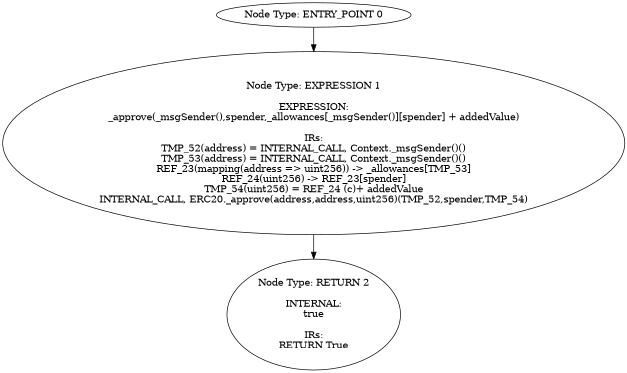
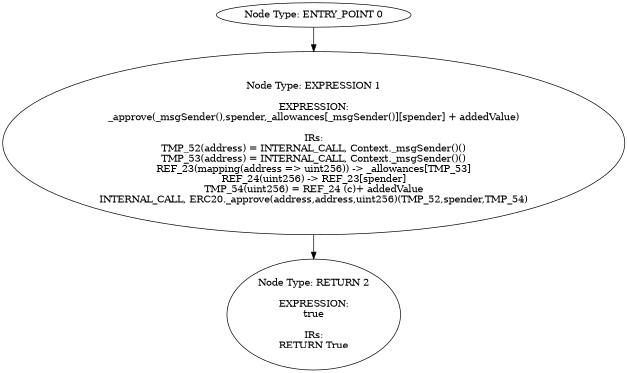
node "Node Type: RETURN 2 INTERNAL: true IRs: RETURN True": label "Node Type: RETURN 2 INTERNAL: true IRs: RETURN True" -> "Node Type: RETURN 2 EXPRESSION: true IRs: RETURN True"
